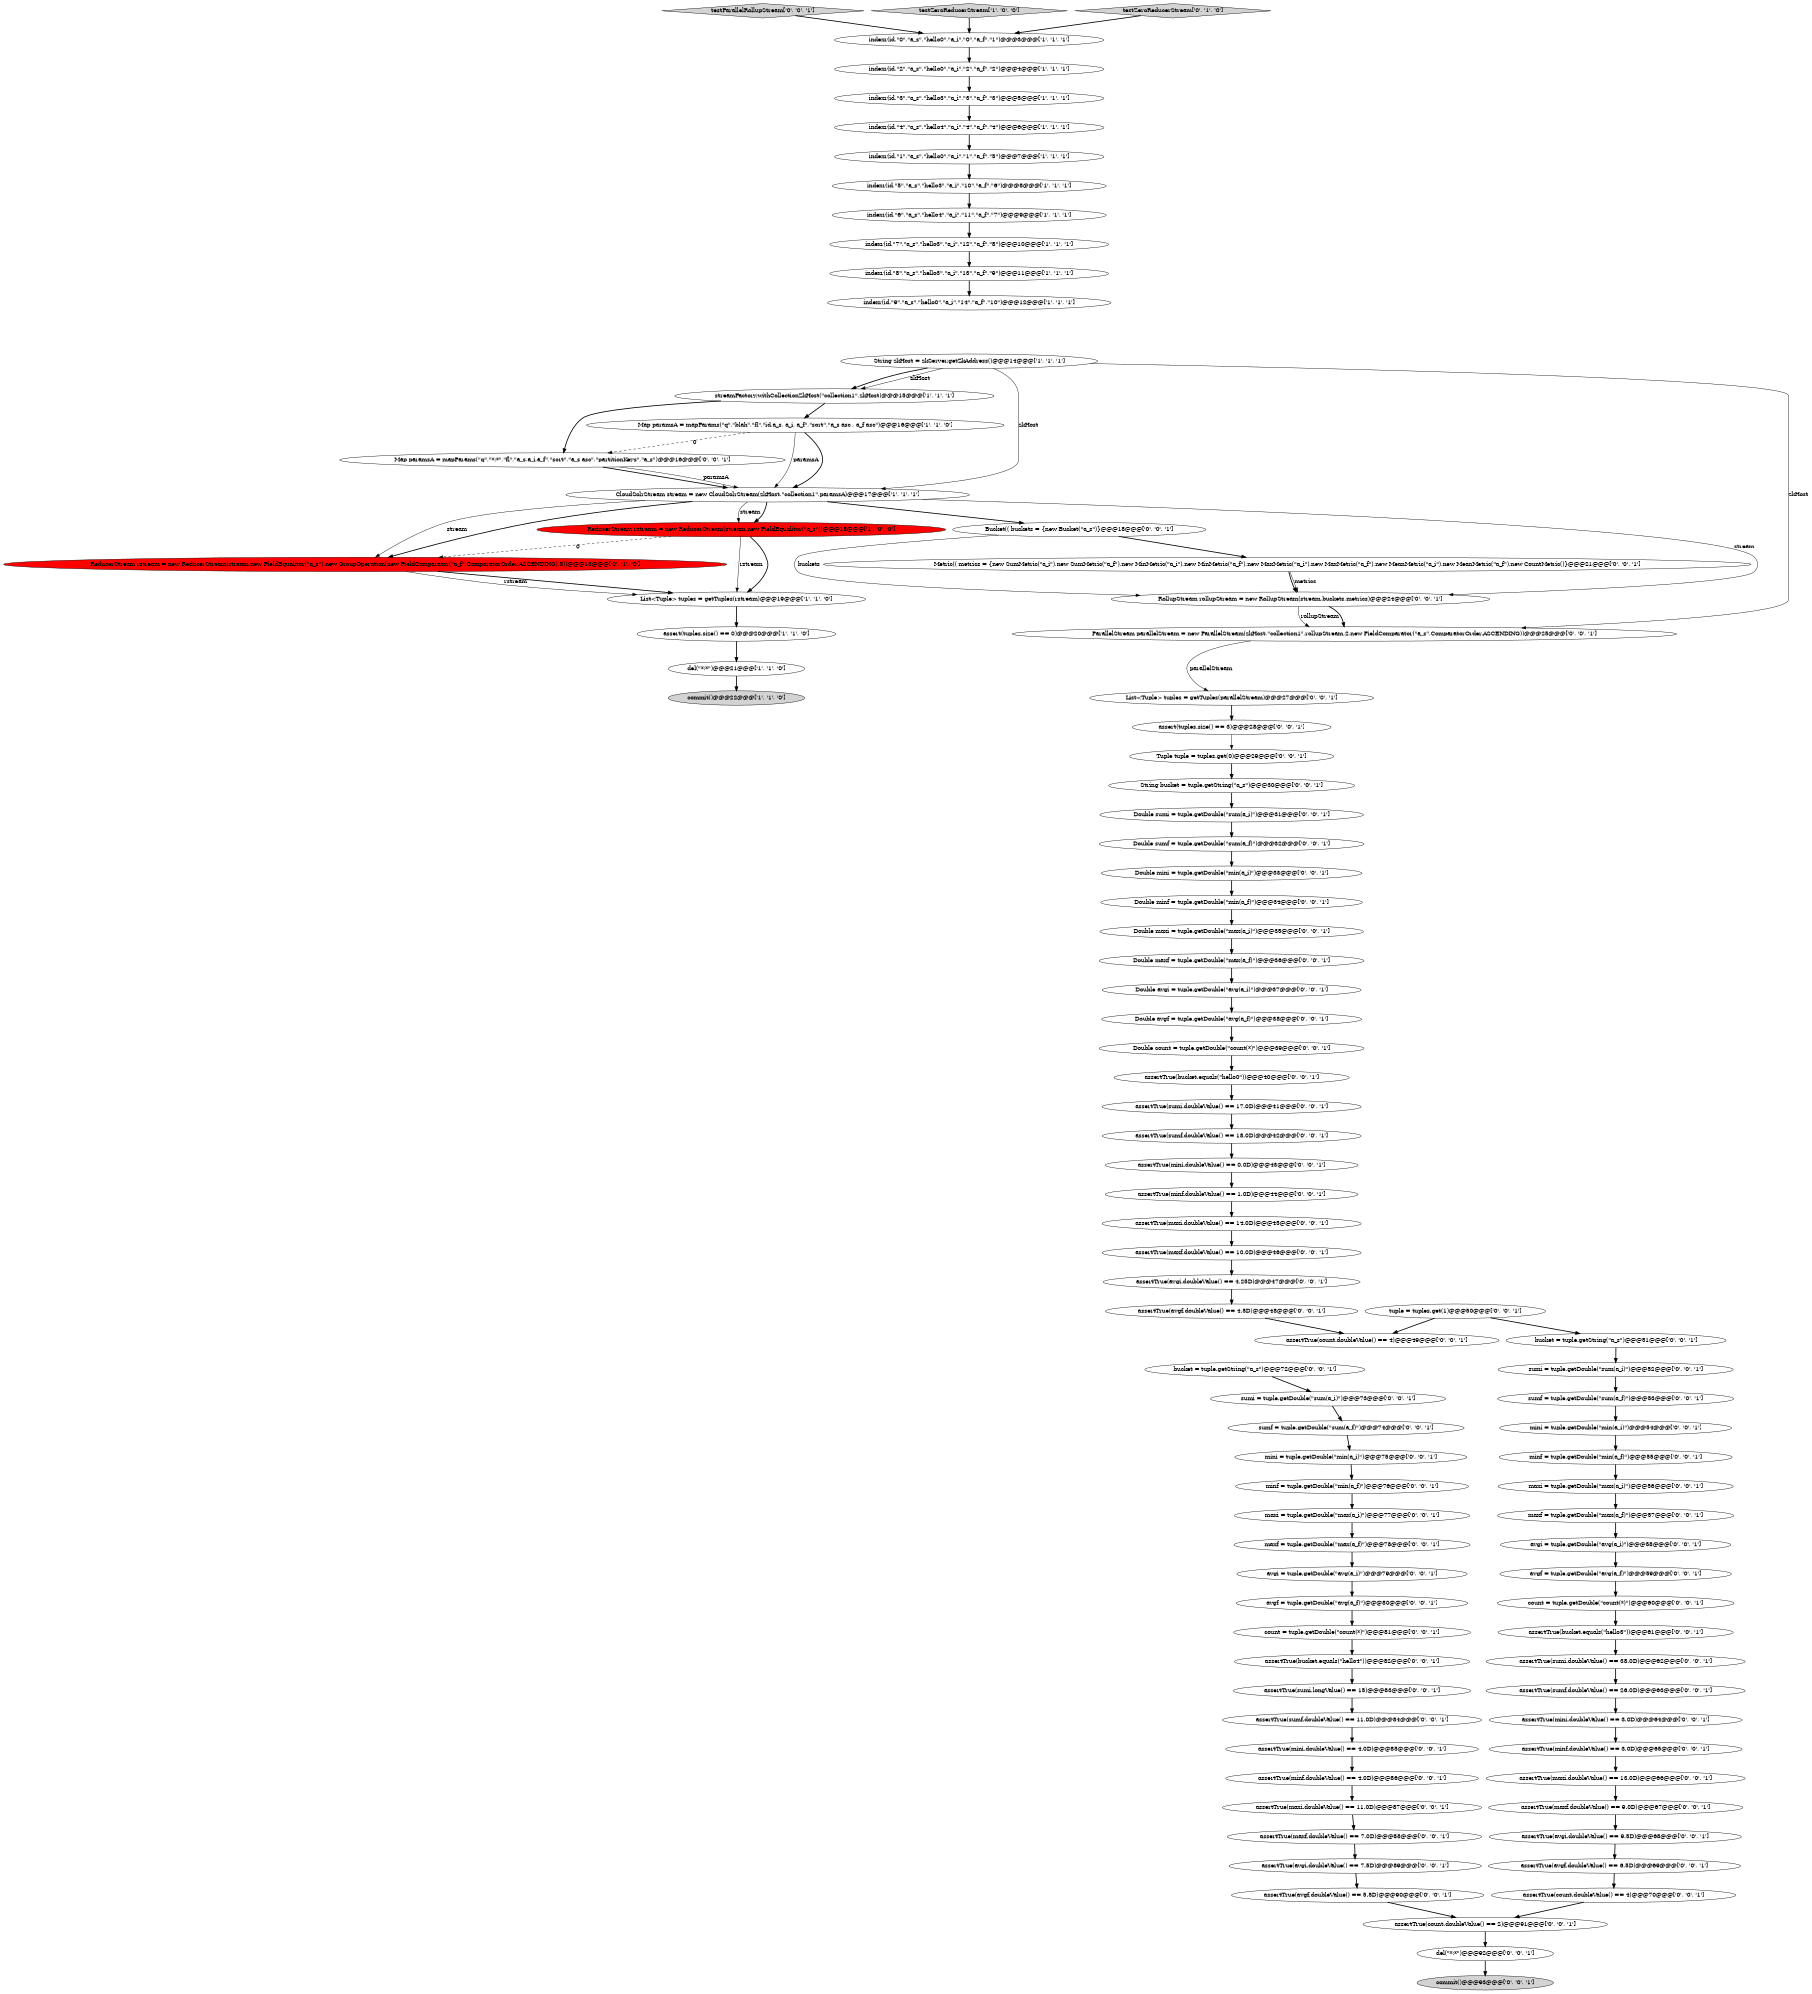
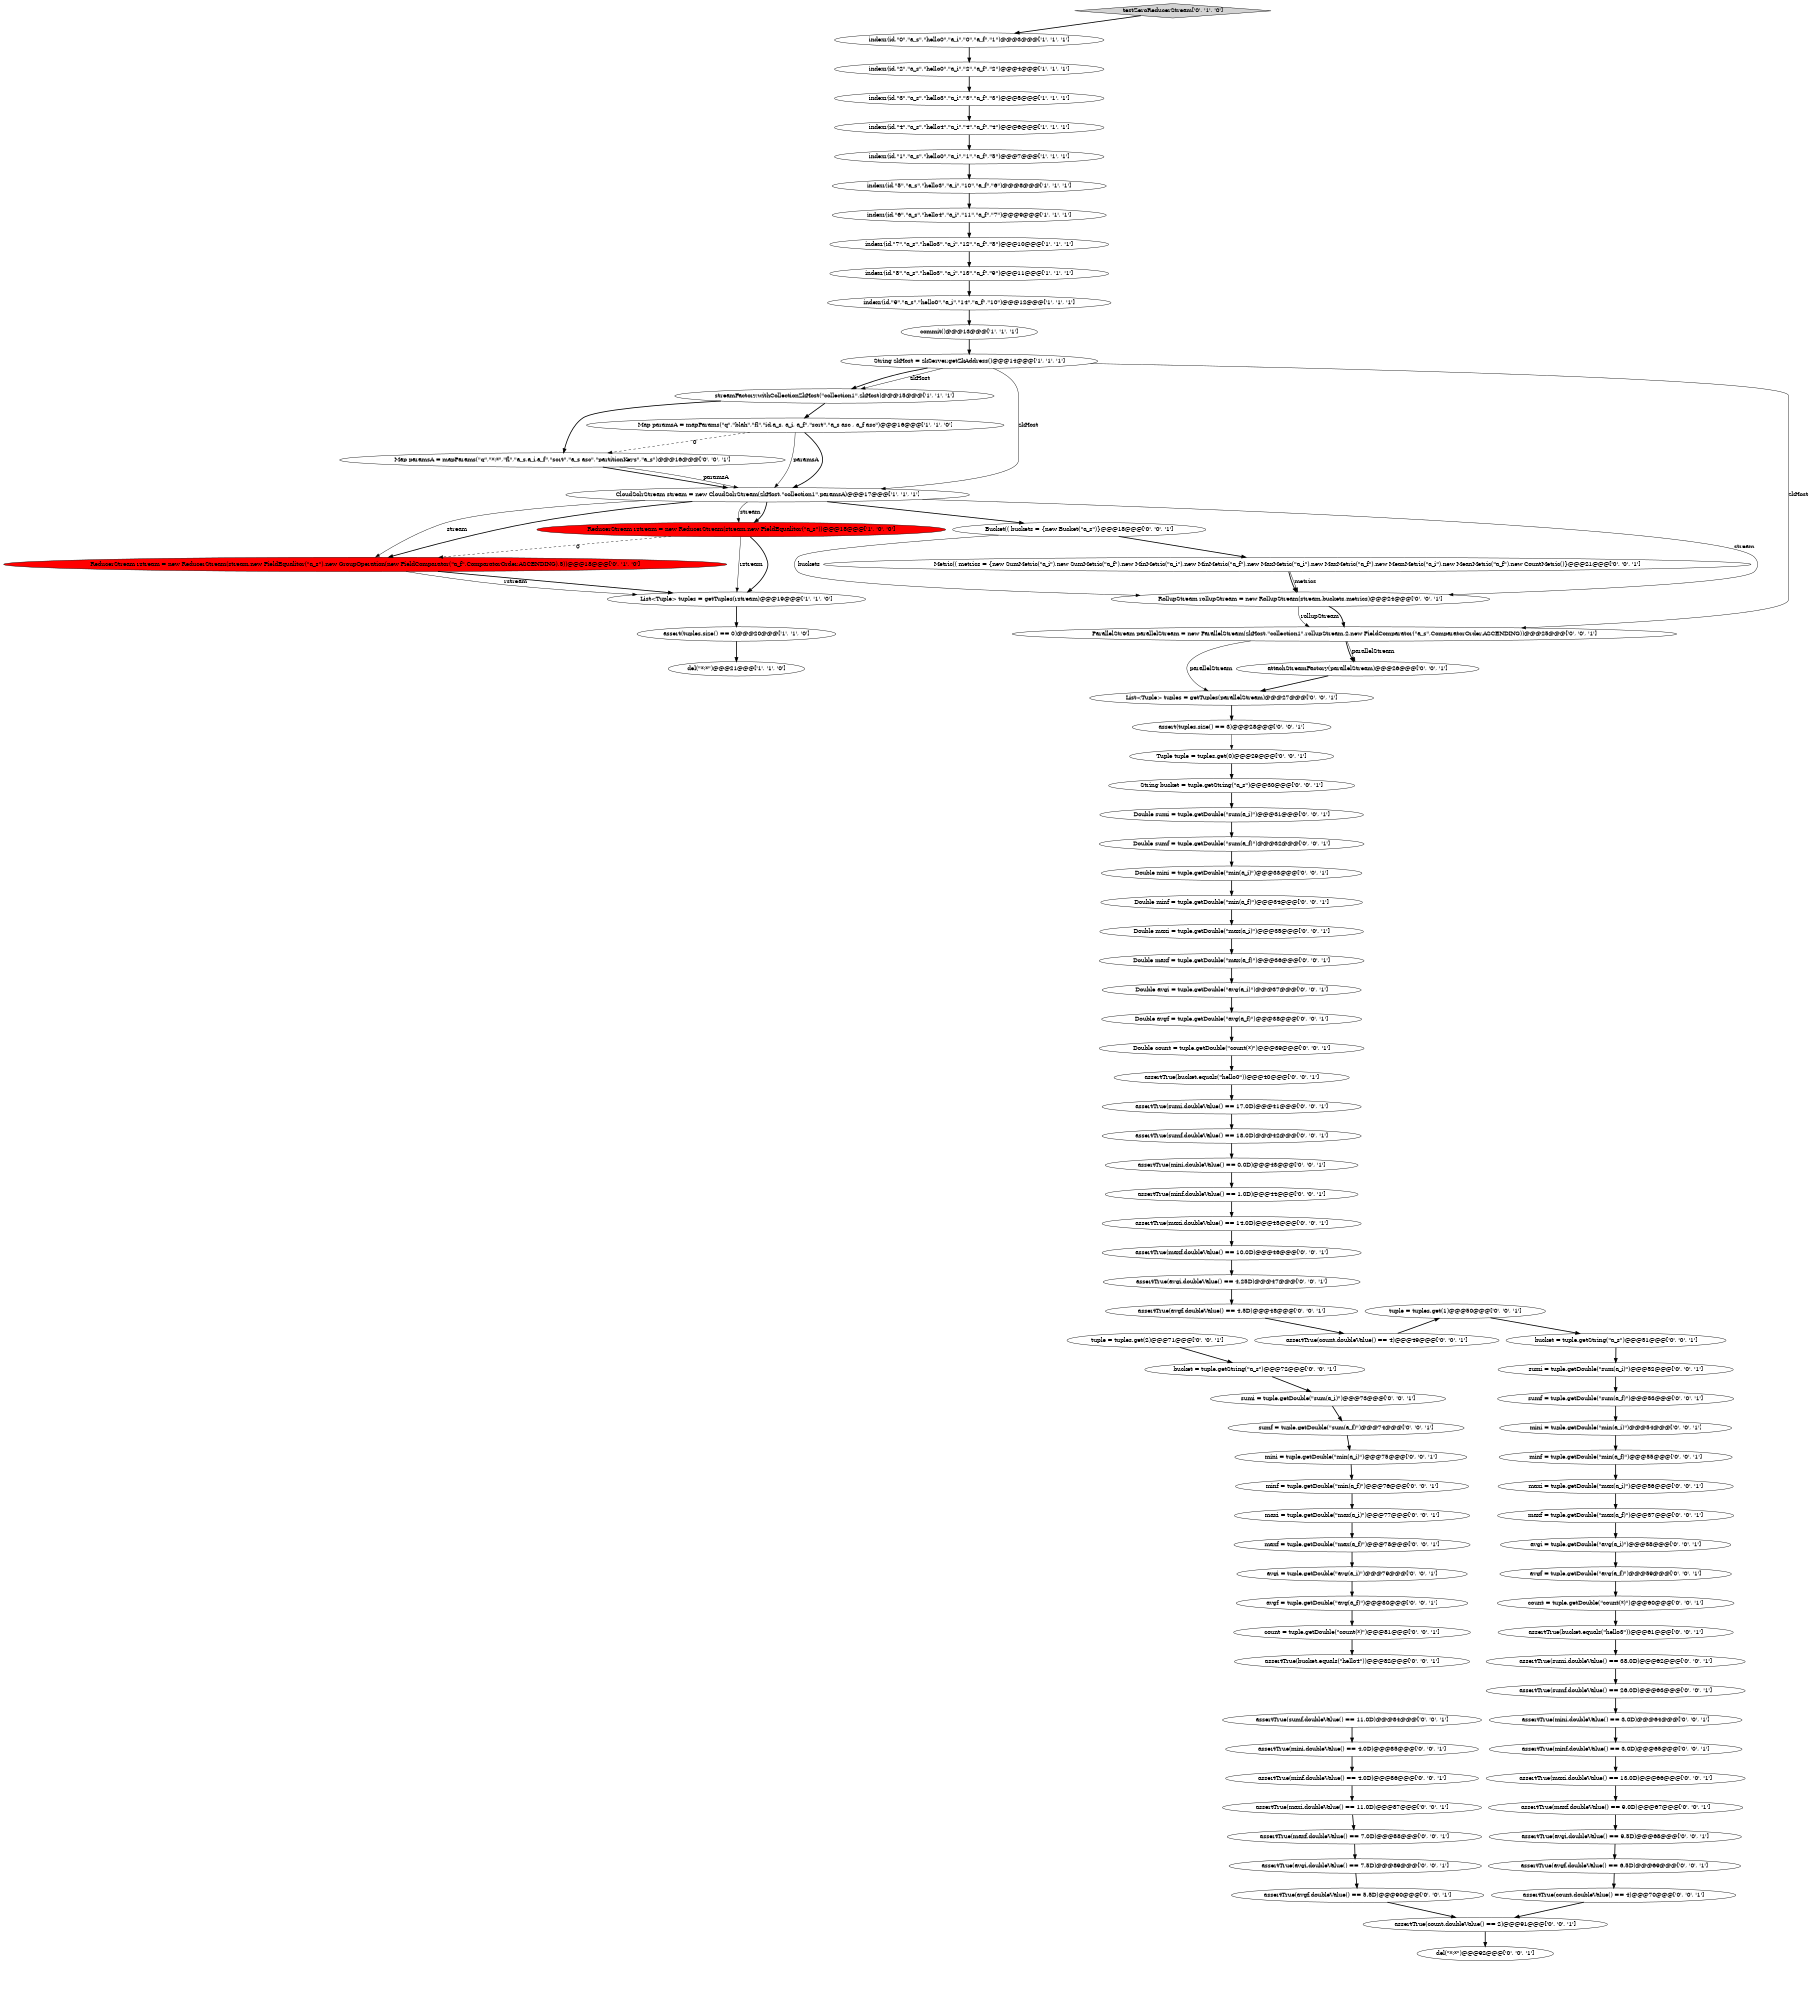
node "testParallelRollupStream['0', '0', '1']": removed
node "testZeroReducerStream['1', '0', '0']": removed
node "commit()@@@13@@@['1', '1', '1']": added
node "attachStreamFactory(parallelStream)@@@26@@@['0', '0', '1']": added
node "commit()@@@22@@@['1', '1', '0']": removed
edge "tuple = tuples.get(1)@@@50@@@['0', '0', '1']" -> "assertTrue(count.doubleValue() == 4)@@@49@@@['0', '0', '1']": reversed
node "tuple = tuples.get(2)@@@71@@@['0', '0', '1']": added
node "assertTrue(sumi.longValue() == 15)@@@83@@@['0', '0', '1']": removed
node "commit()@@@93@@@['0', '0', '1']": removed
